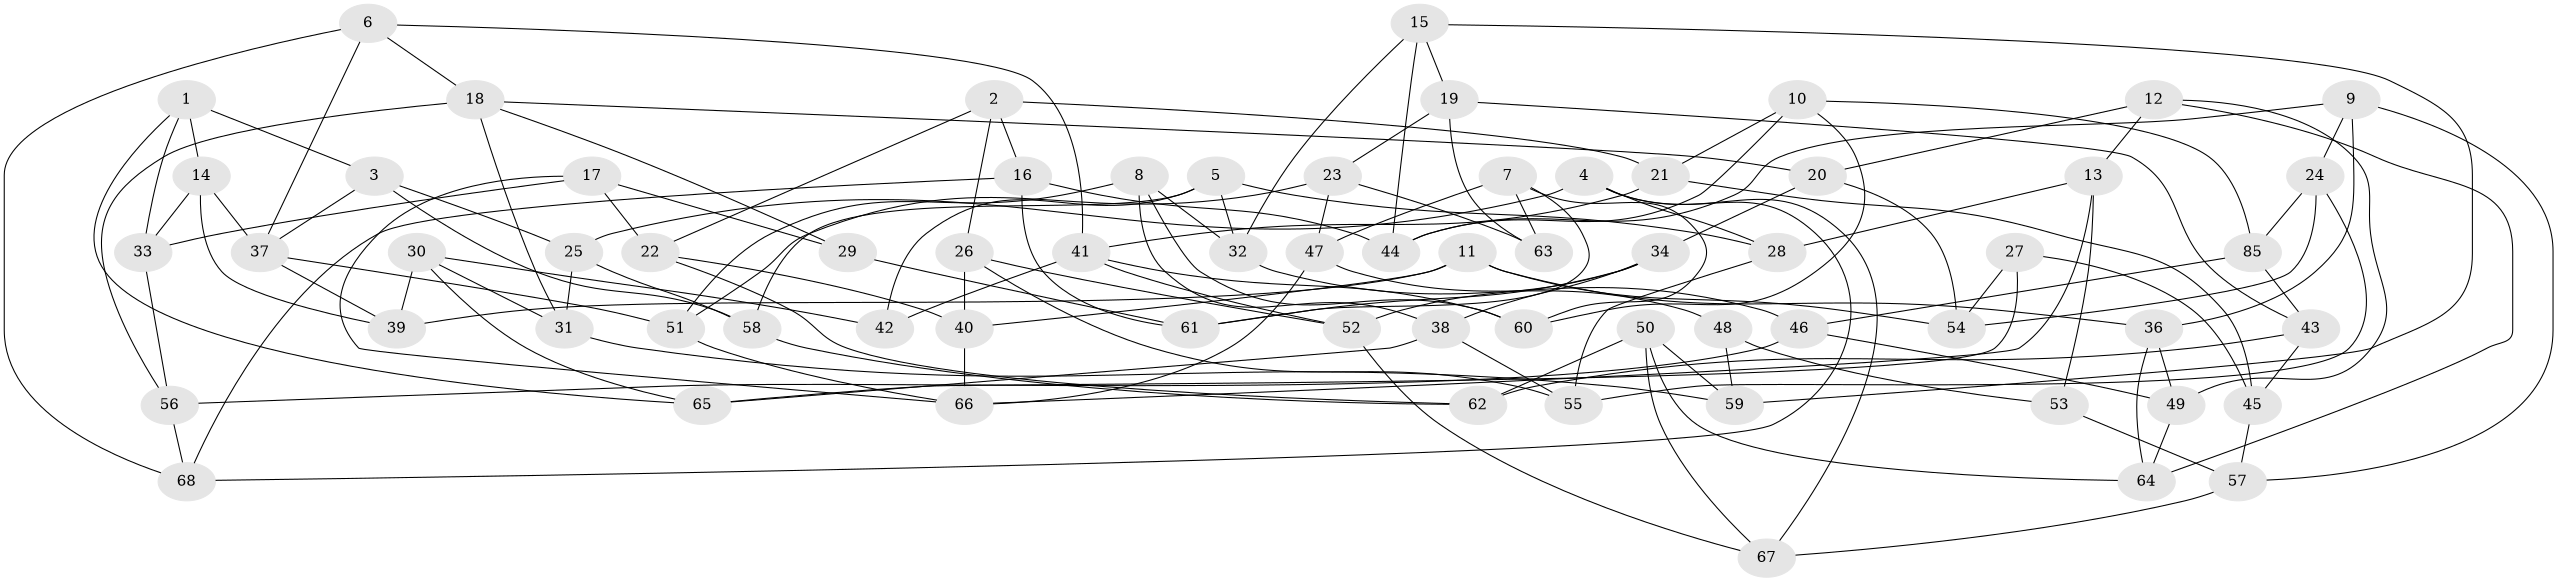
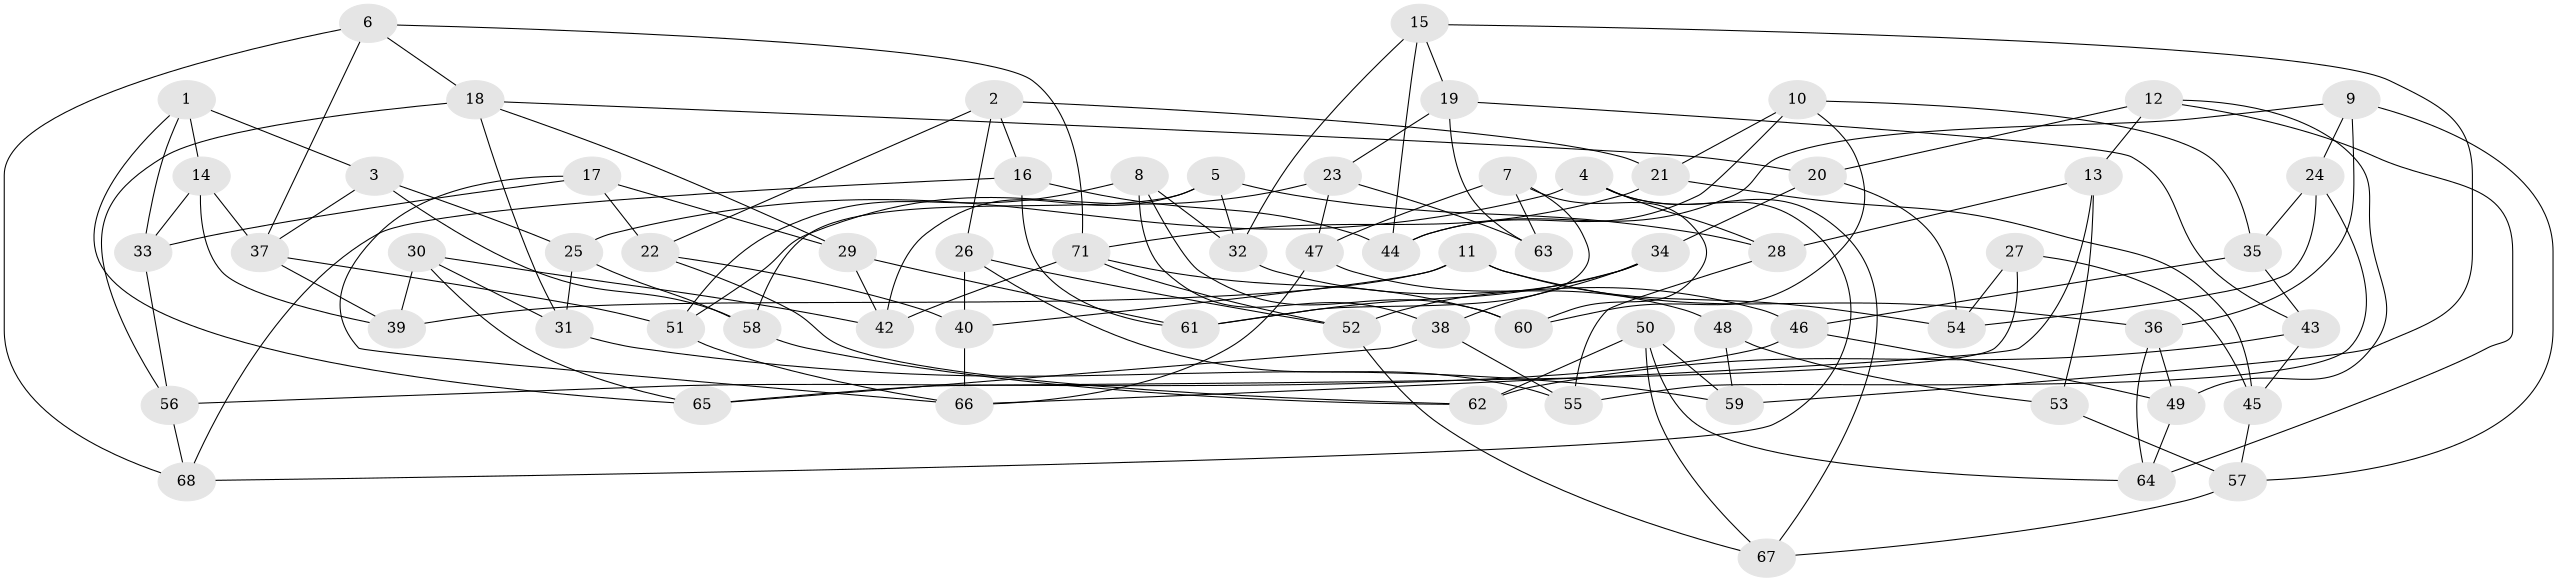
node "41": label "41" -> "71"
node "85": label "85" -> "35"
edge "29" -- "42": added
